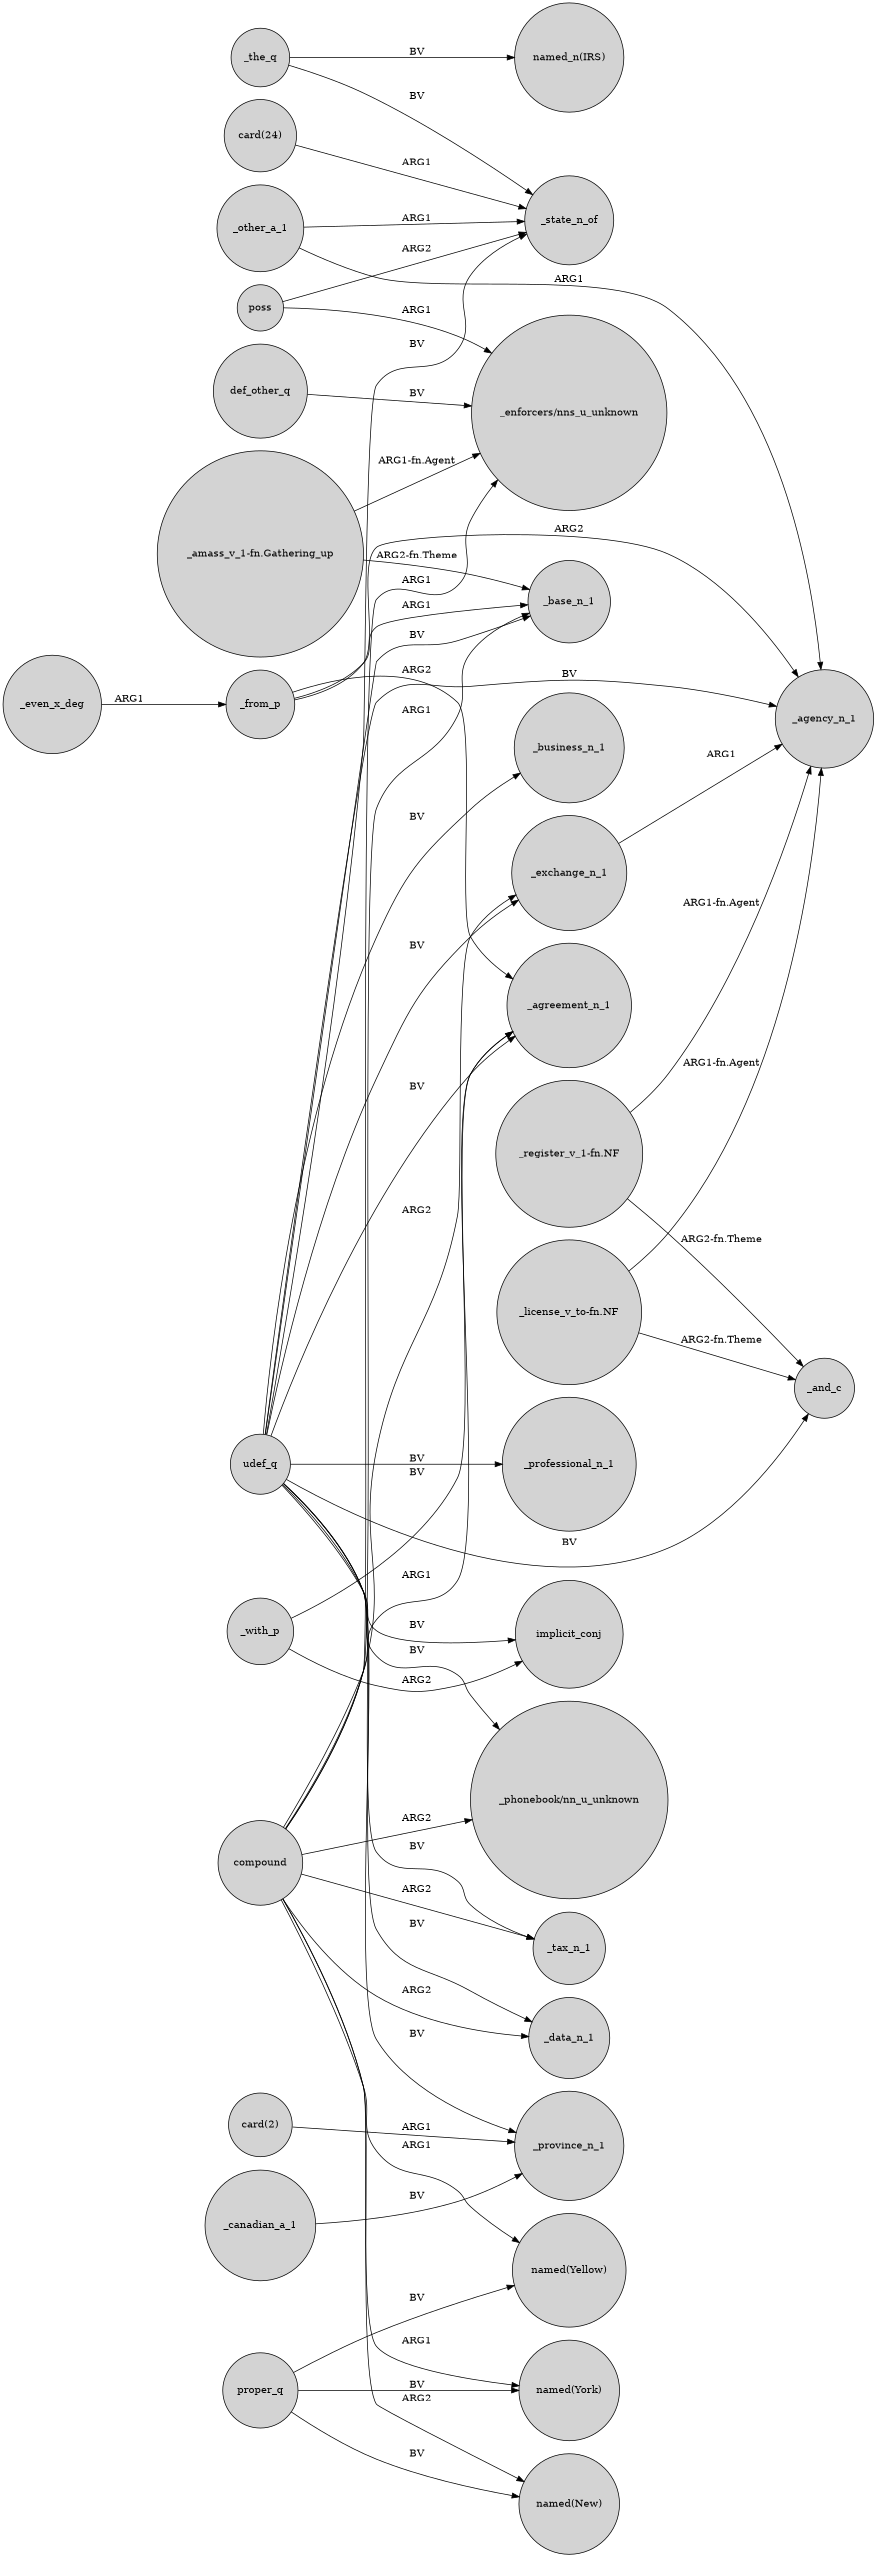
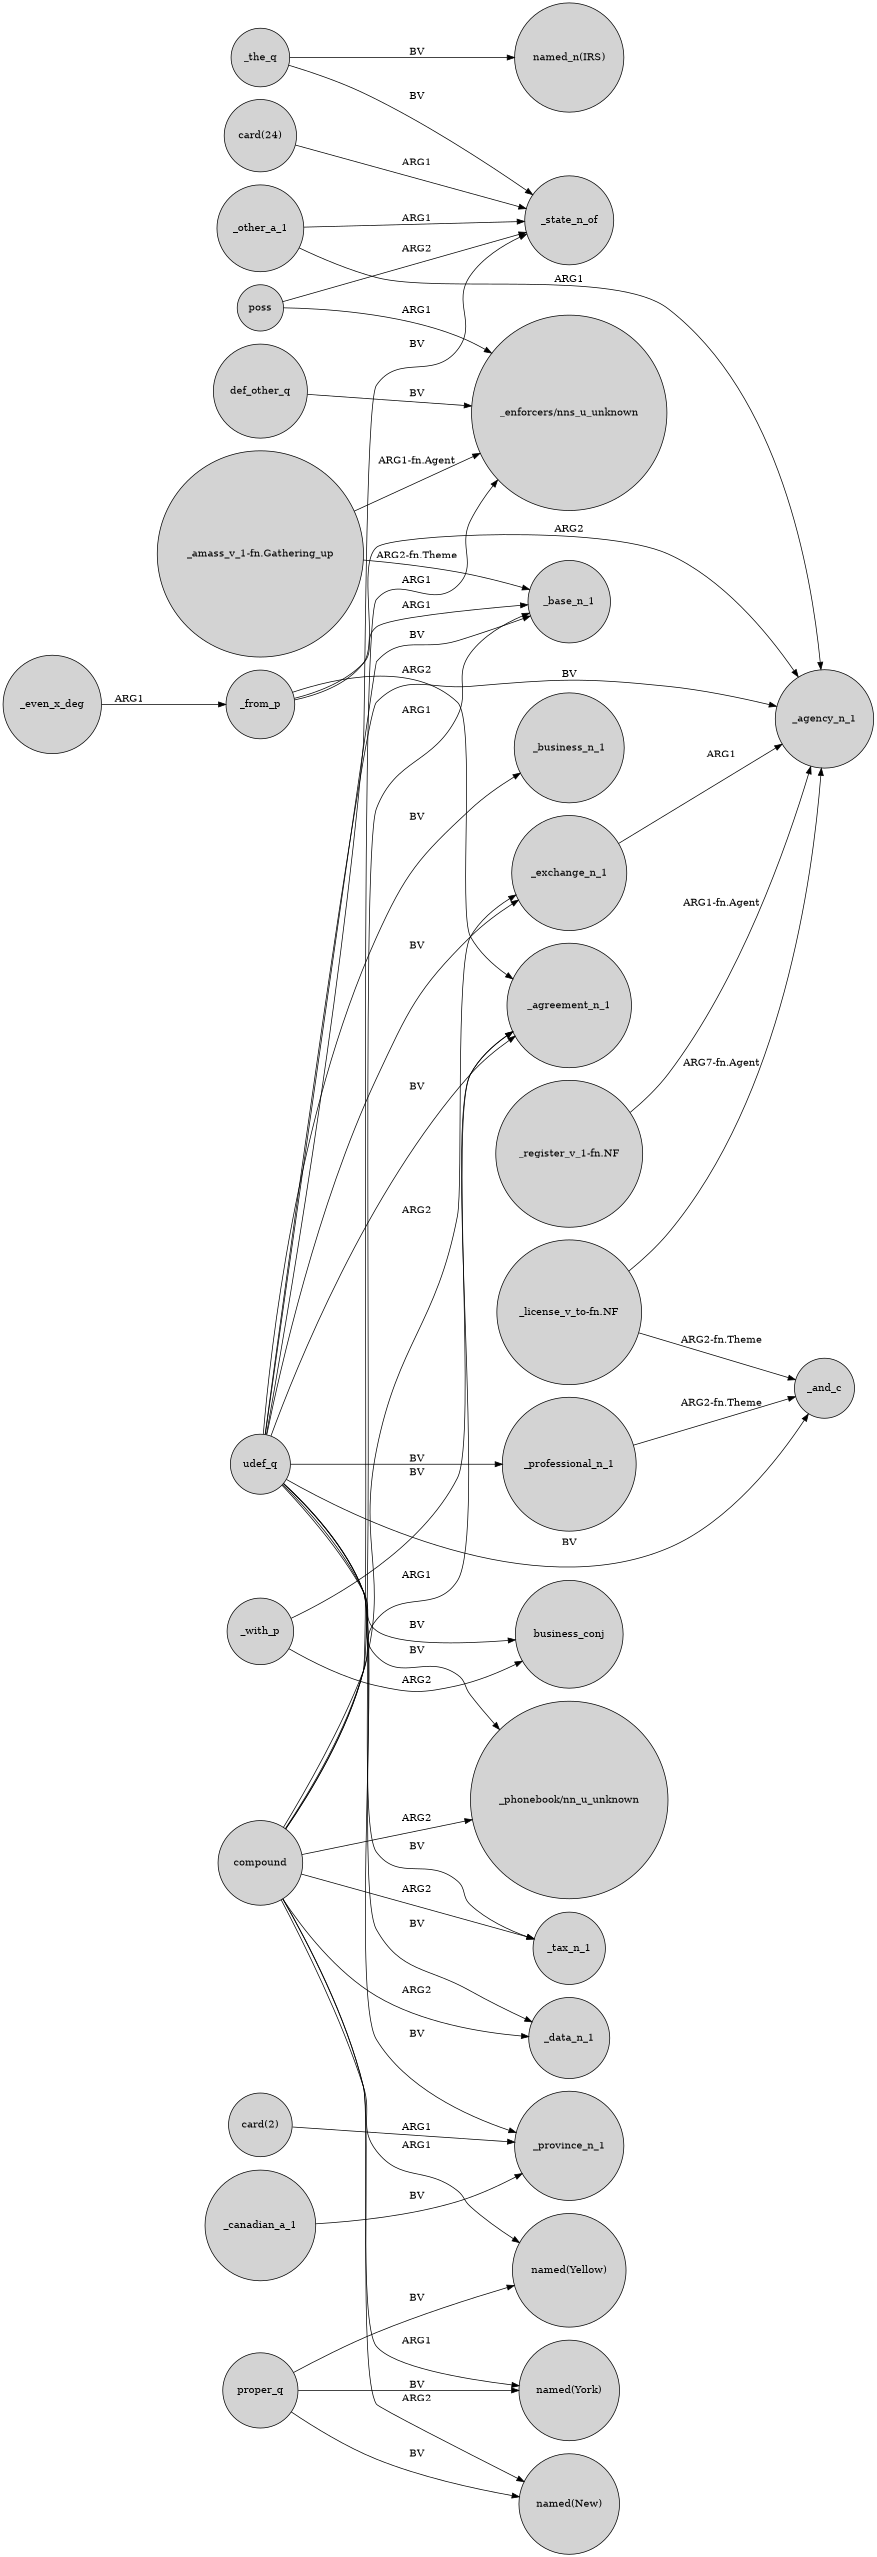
edge "_license_v_to-fn.NF" -> "_agency_n_1": label "ARG1-fn.Agent" -> "ARG7-fn.Agent"
edge "_register_v_1-fn.NF" -> "_and_c": now "_professional_n_1" -> "_and_c"
node "implicit_conj": label "implicit_conj" -> "business_conj"
